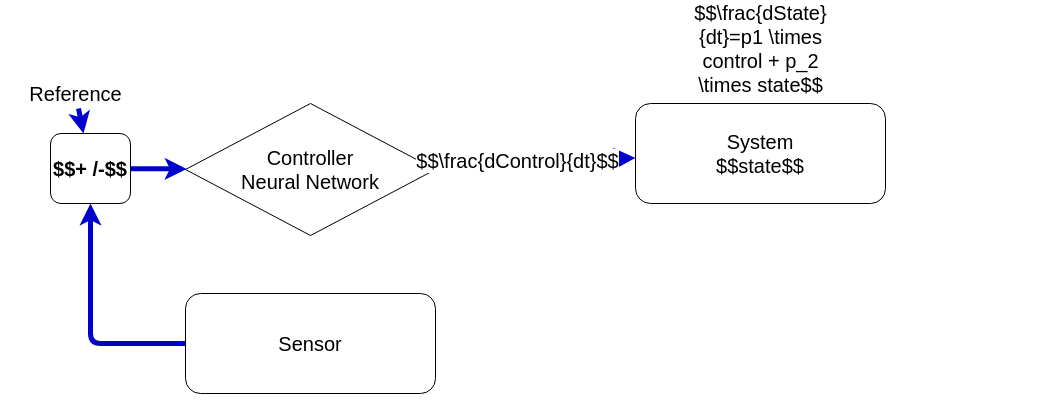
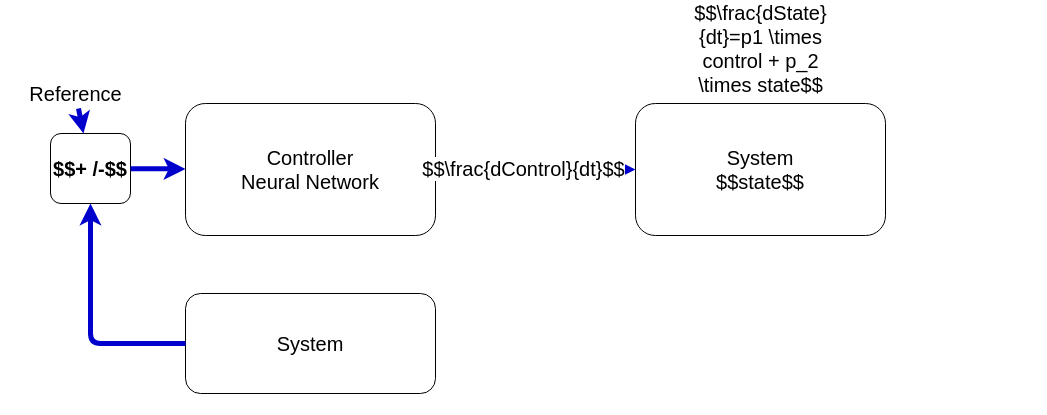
node "System$$state$$": size 250x100 -> 250x132
node "Controller Neural Network": shape diamond -> rounded rectangle
node "Sensor": label "Sensor" -> "System"
